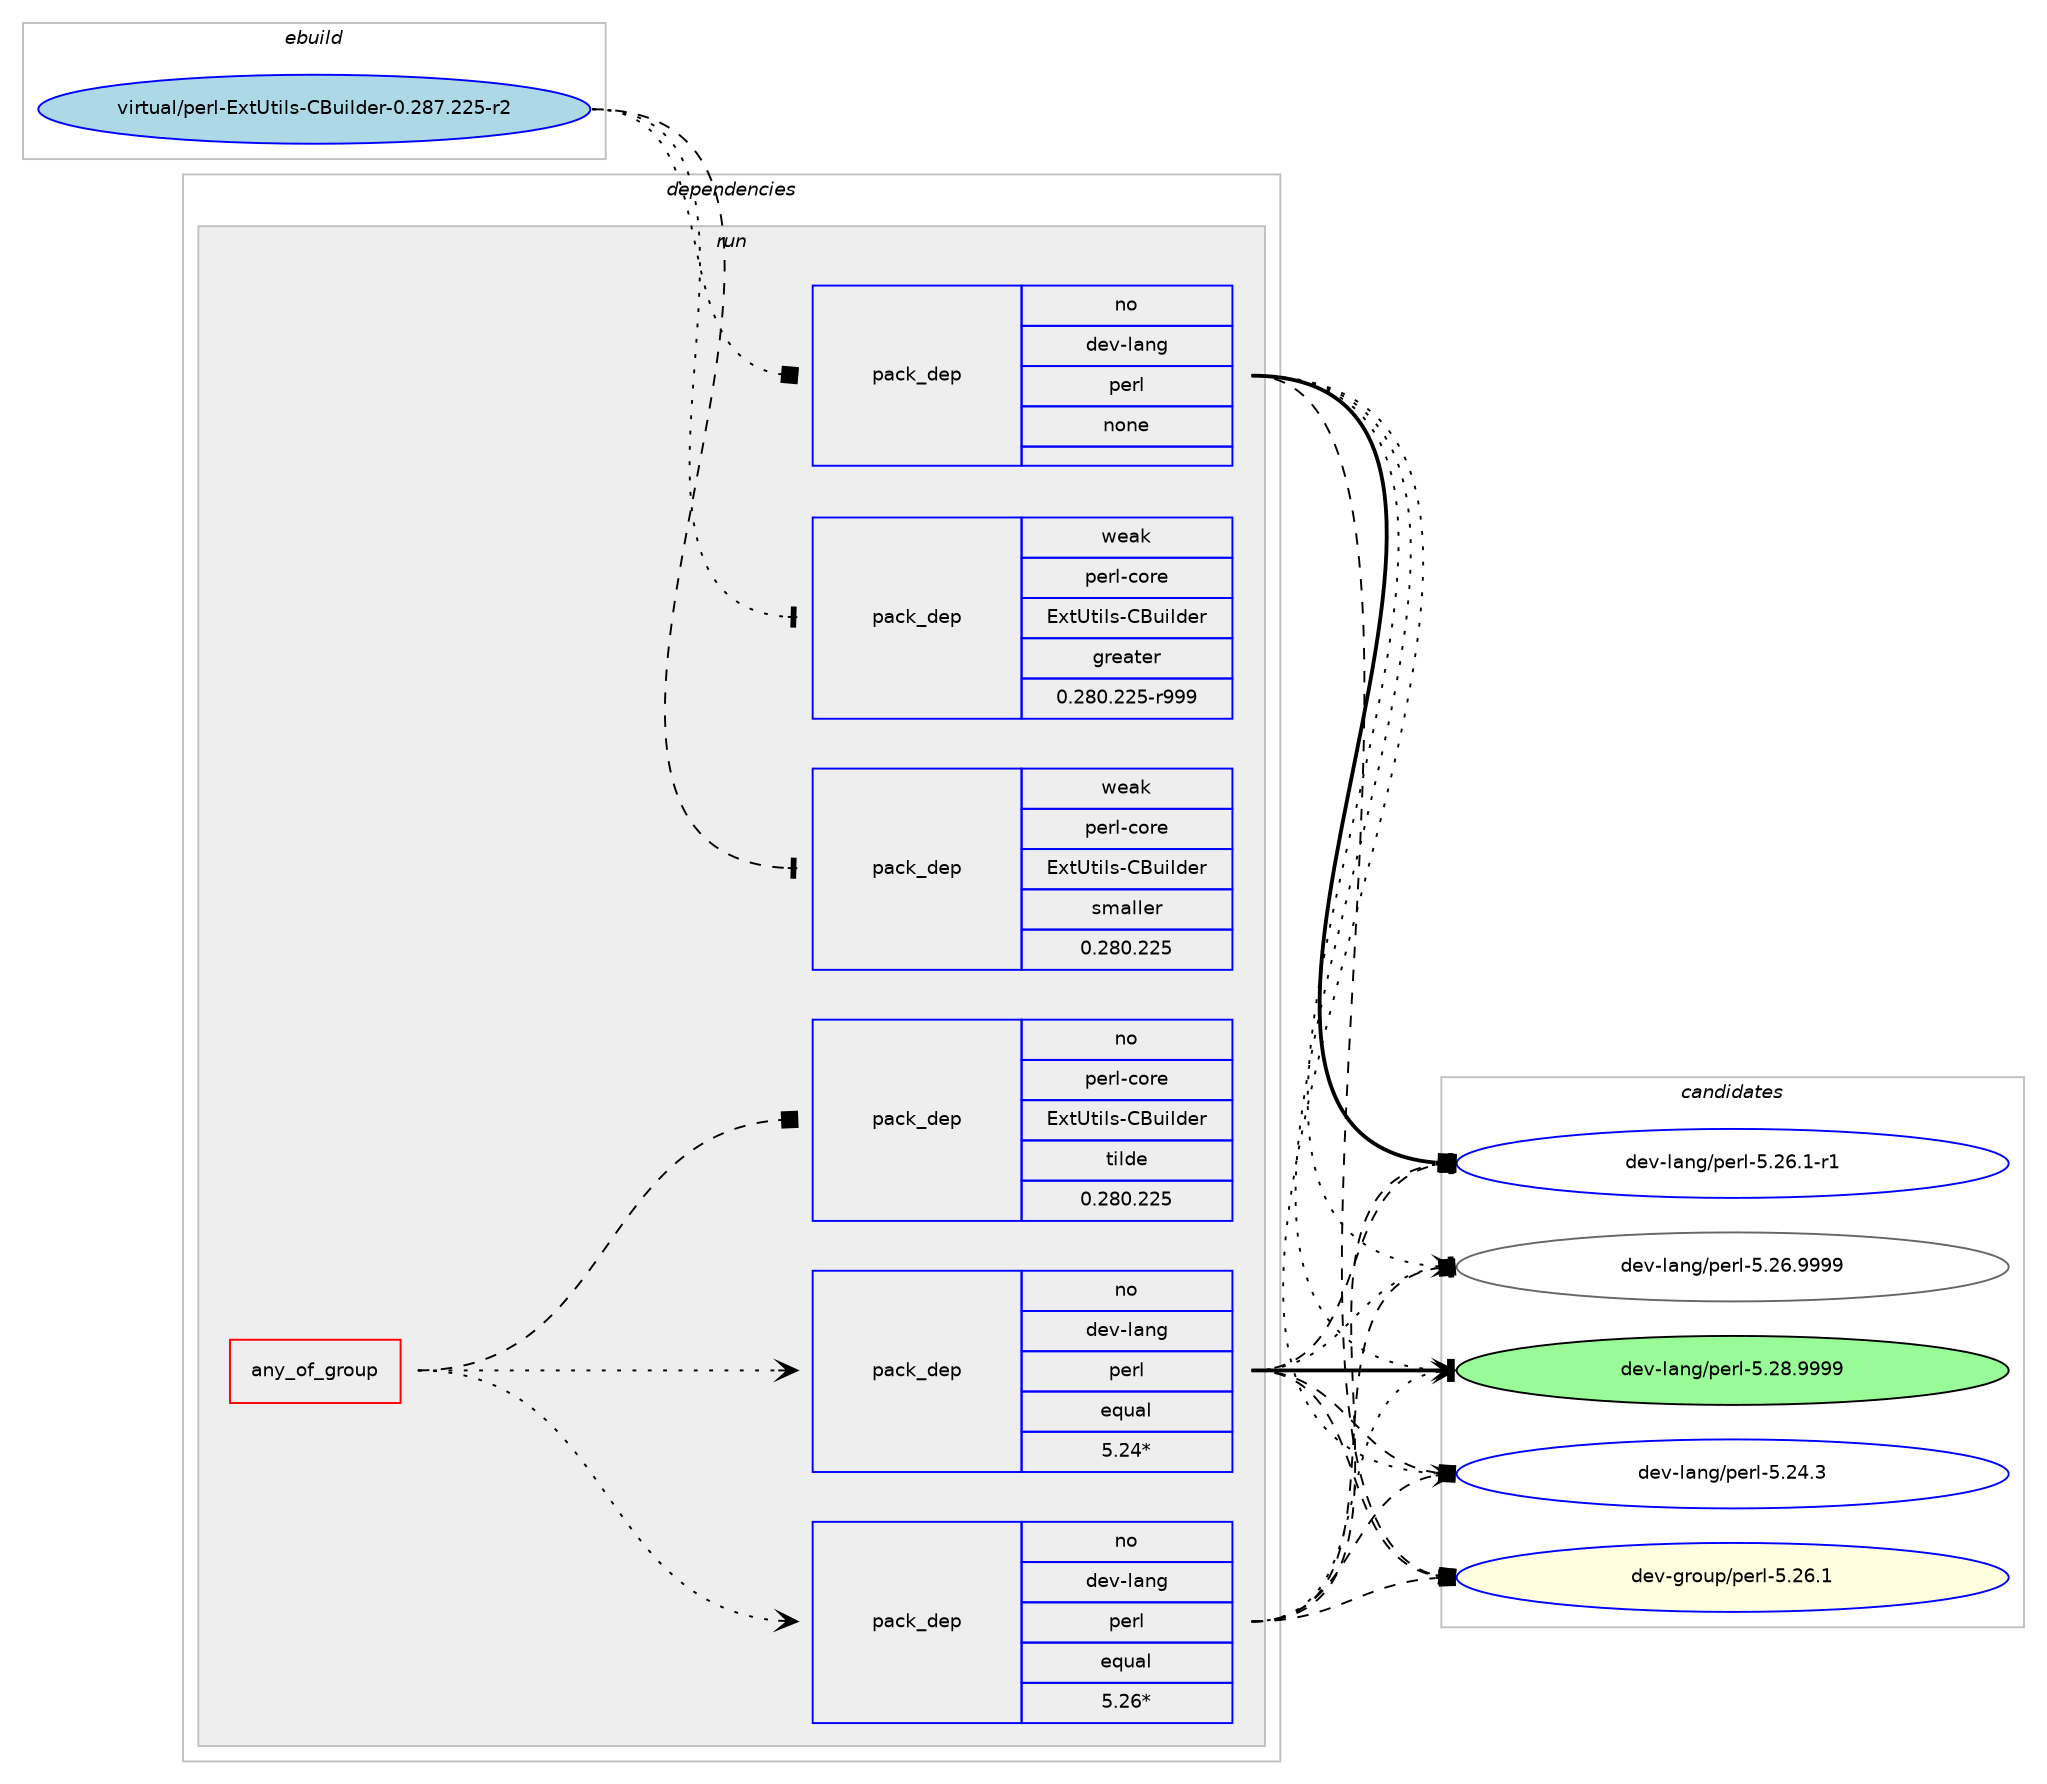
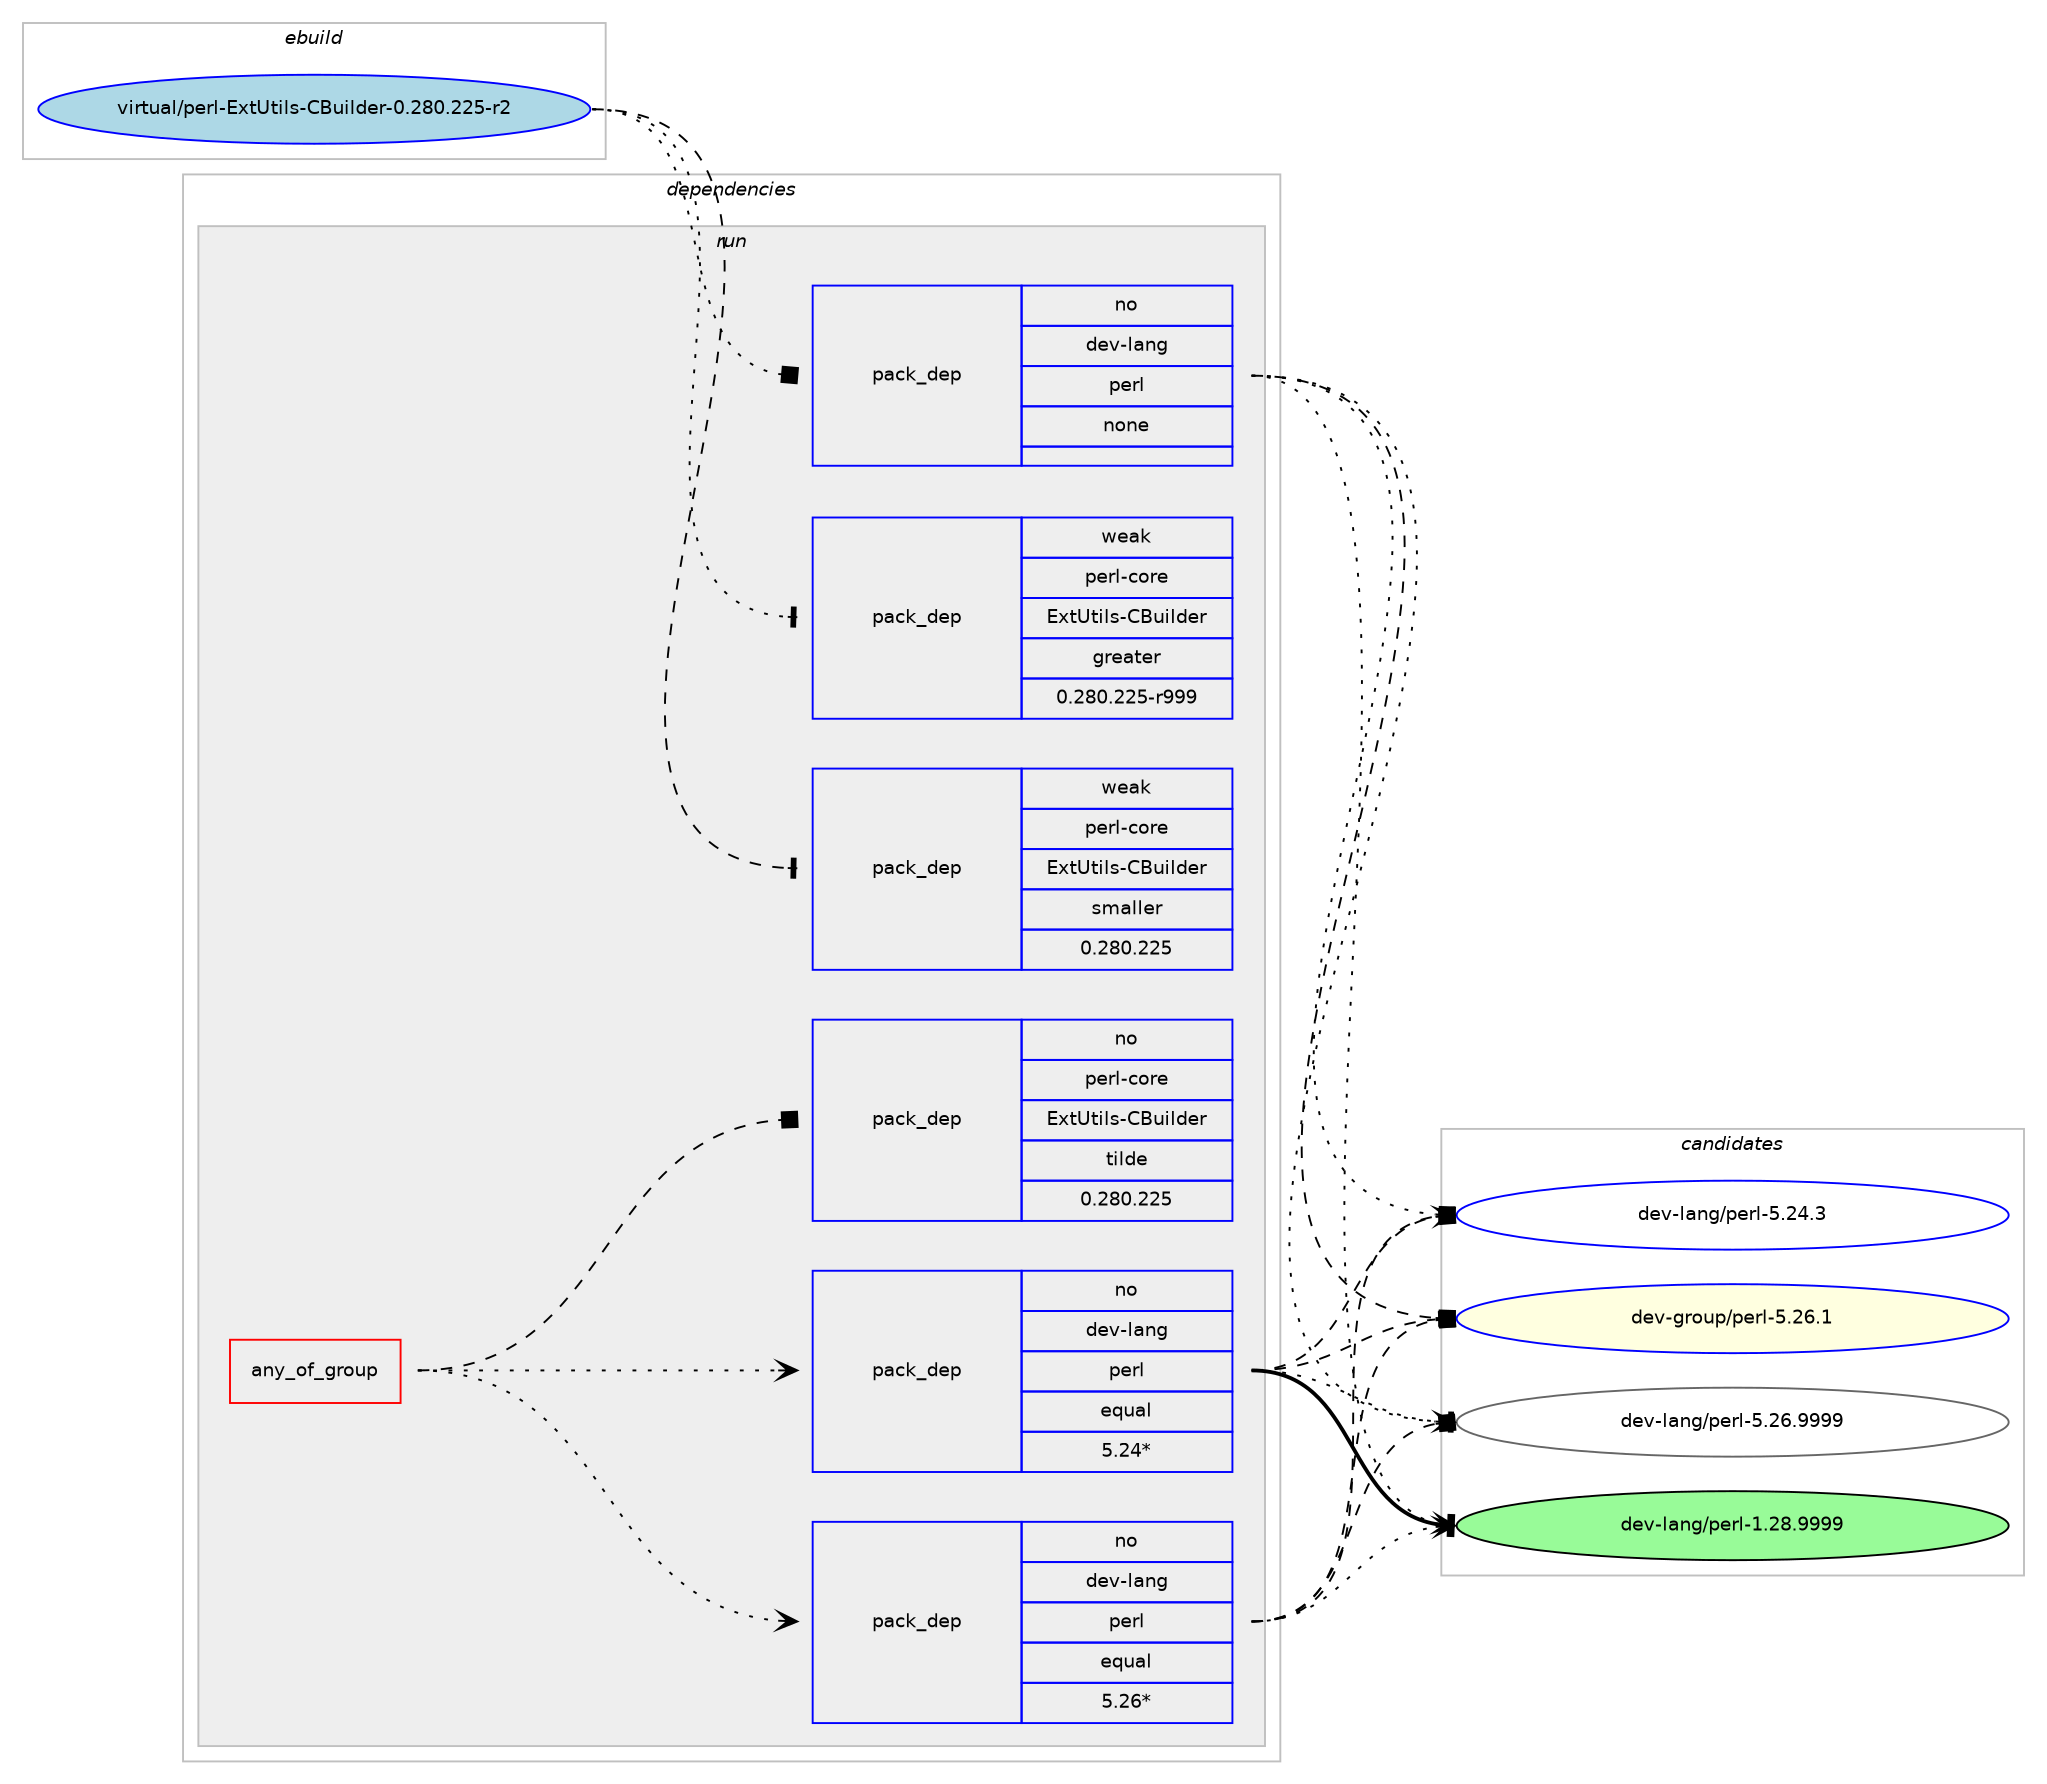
node "virtual/perl-ExtUtils-CBuilder-0.287.225-r2": label "virtual/perl-ExtUtils-CBuilder-0.287.225-r2" -> "virtual/perl-ExtUtils-CBuilder-0.280.225-r2"
node "dev-lang/perl-5.26.1-r1": removed
node "dev-lang/perl-5.28.9999": label "dev-lang/perl-5.28.9999" -> "dev-lang/perl-1.28.9999"
